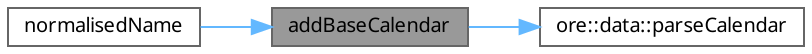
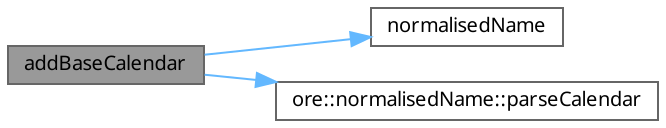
edge "normalisedName" -> "addBaseCalendar": reversed
node "ore::data::parseCalendar": label "ore::data::parseCalendar" -> "ore::normalisedName::parseCalendar"
